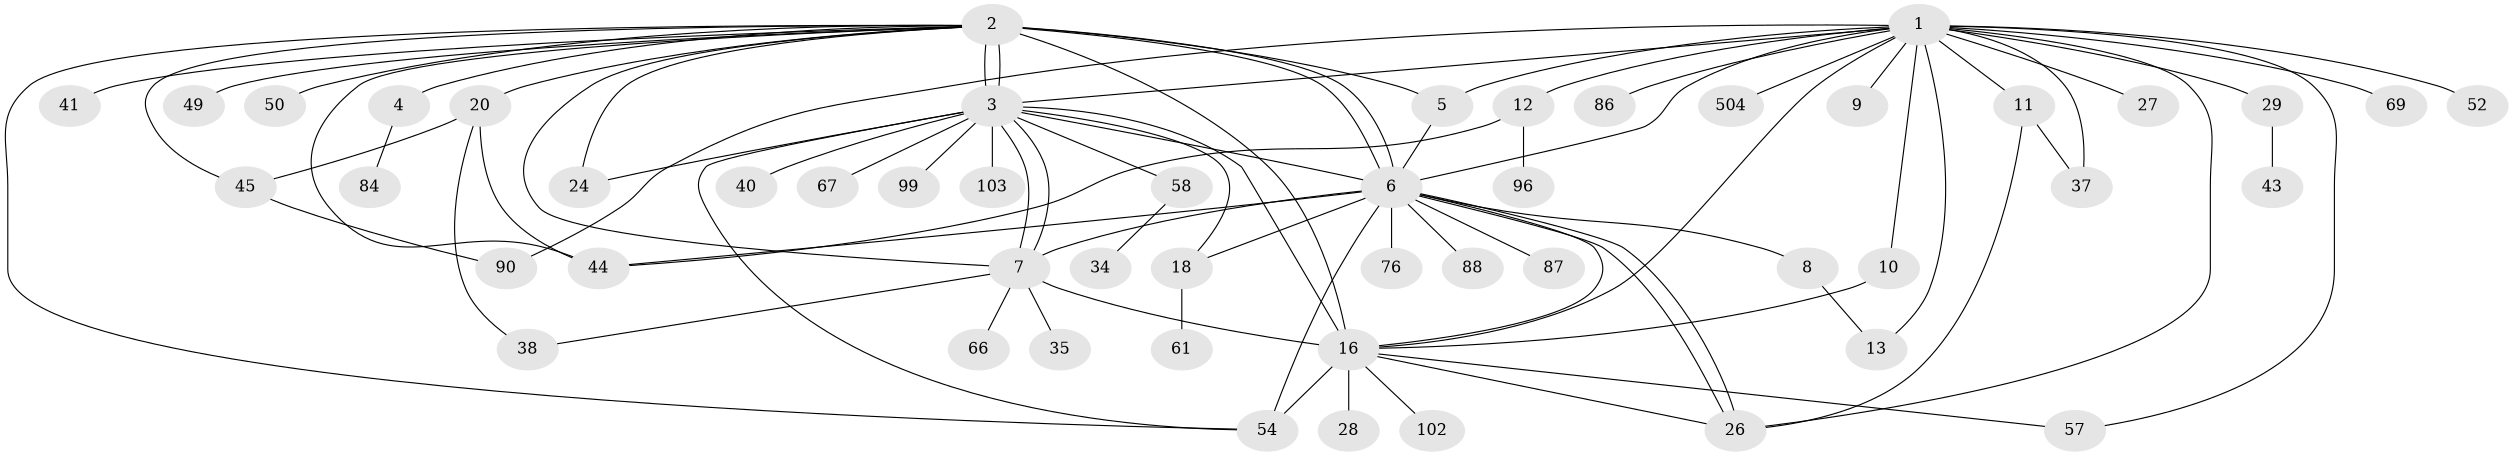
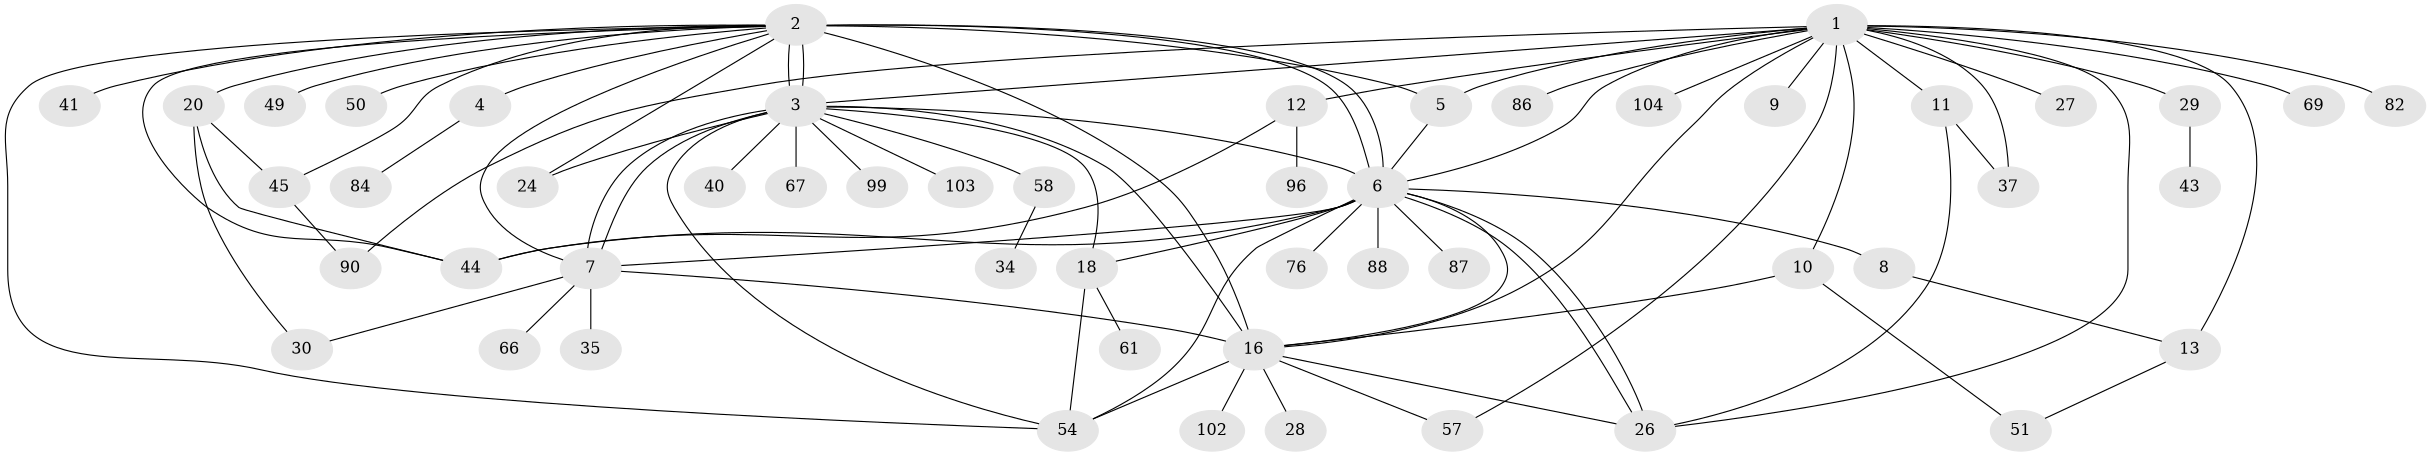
node "504": label "504" -> "104"
node "52": label "52" -> "82"
node "38": label "38" -> "30"
edge "18" -- "54": added
node "51": added
